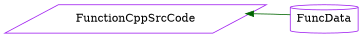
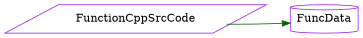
edge "FuncData" -> "FunctionCppSrcCode": reversed
